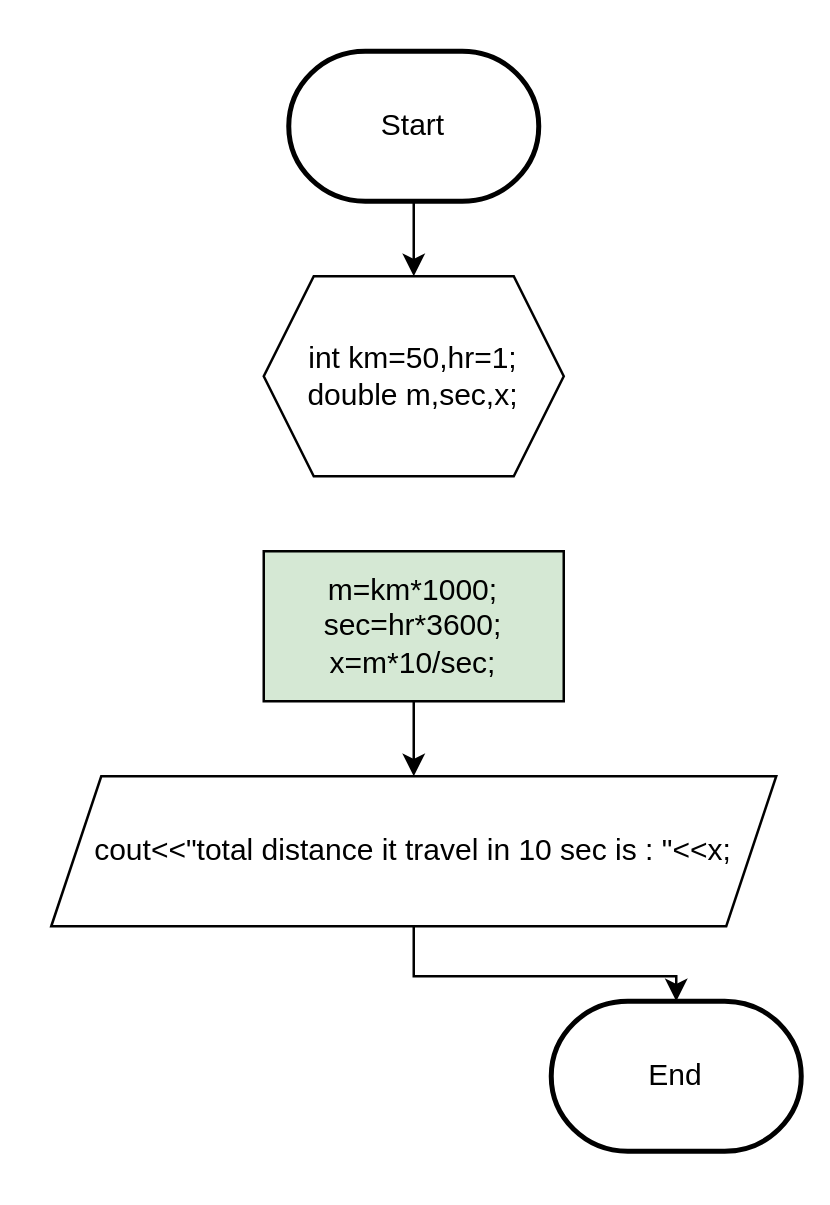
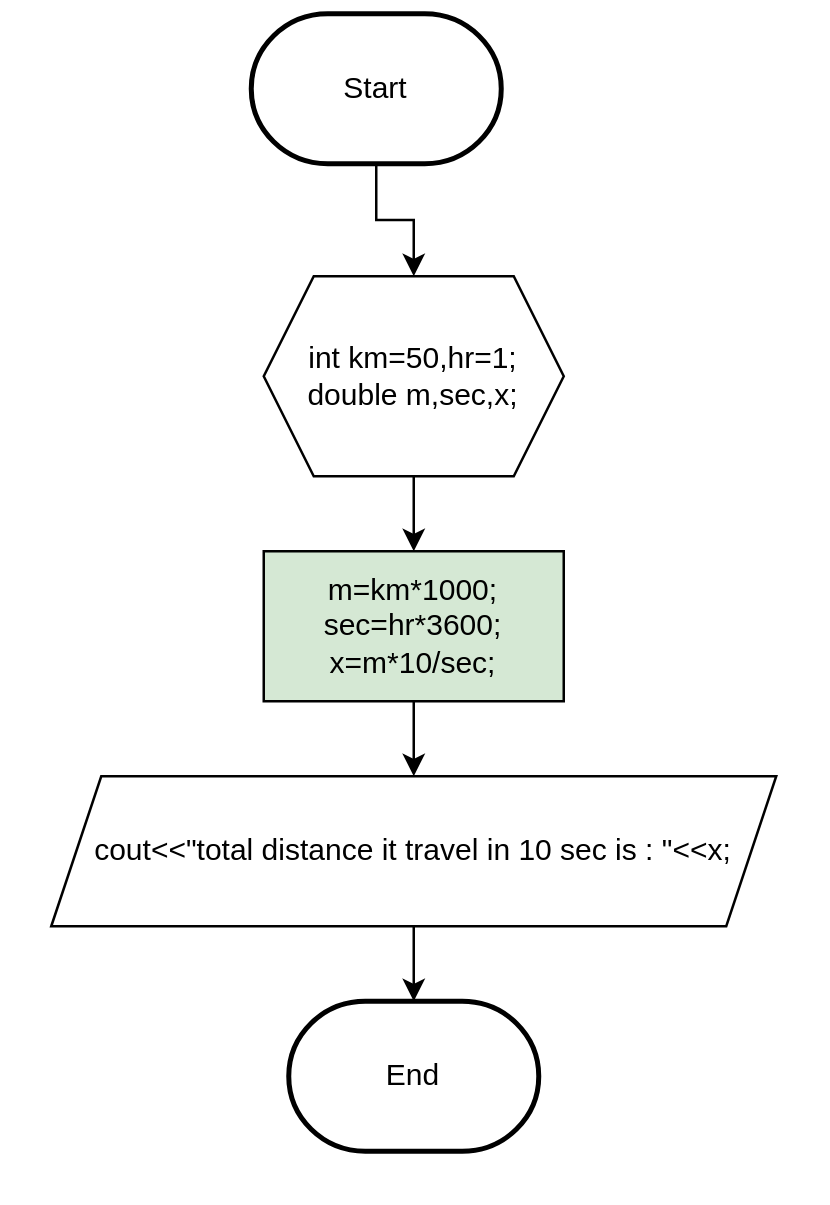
node "Start": moved (414, 126) -> (376, 89)
edge "int km=50,hr=1; double m,sec,x;" -> "m=km*1000; sec=hr*3600; x=m*10/sec;": added
node "End": moved (676, 1076) -> (414, 1076)
